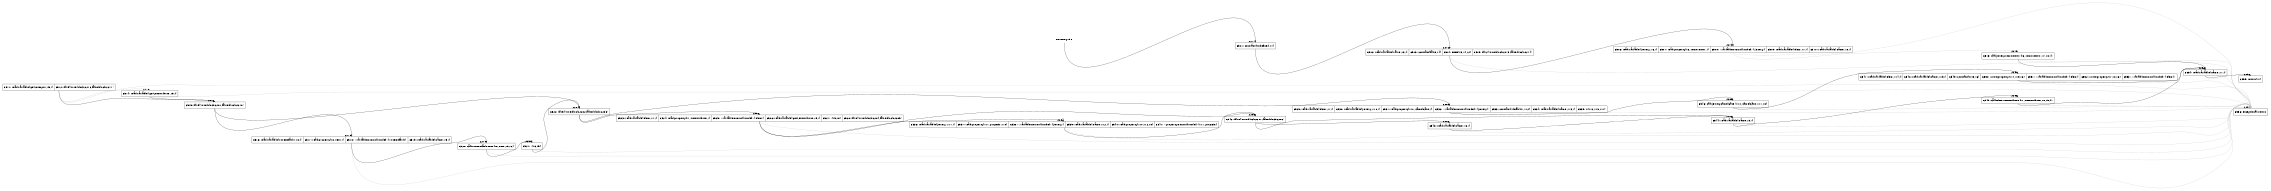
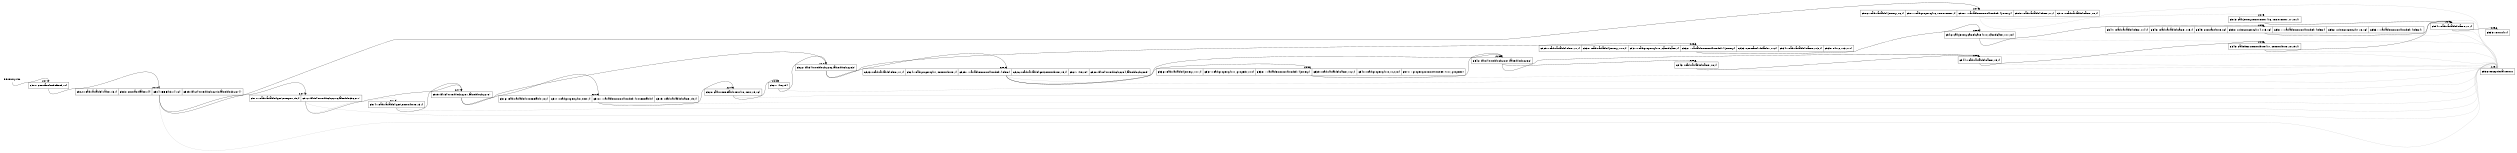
edge "6502: read-variable['value',v3,-]" -> "6511: read-variable['getSetInput',v5,-]": added
